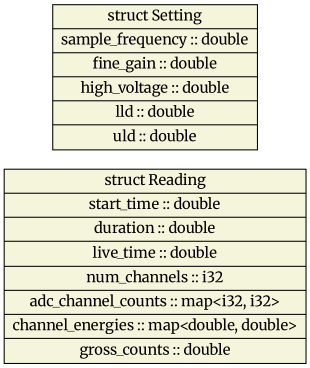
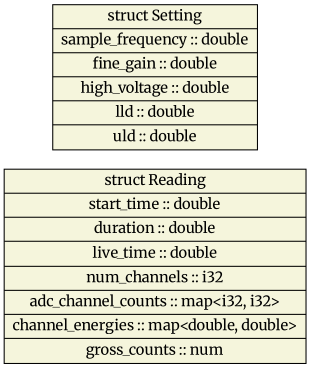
node "struct Reading": text "gross_counts :: double" -> "gross_counts :: num"
